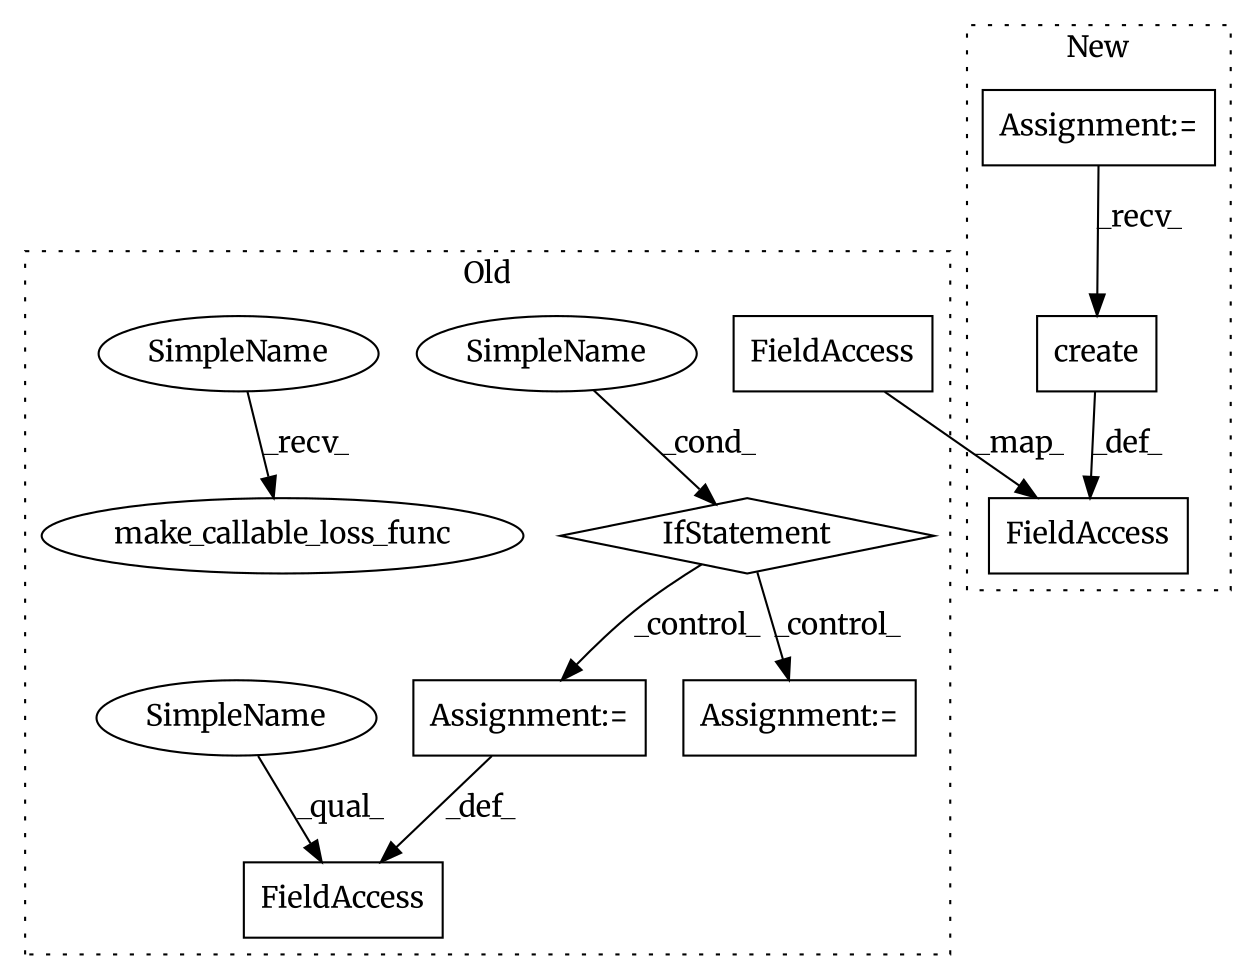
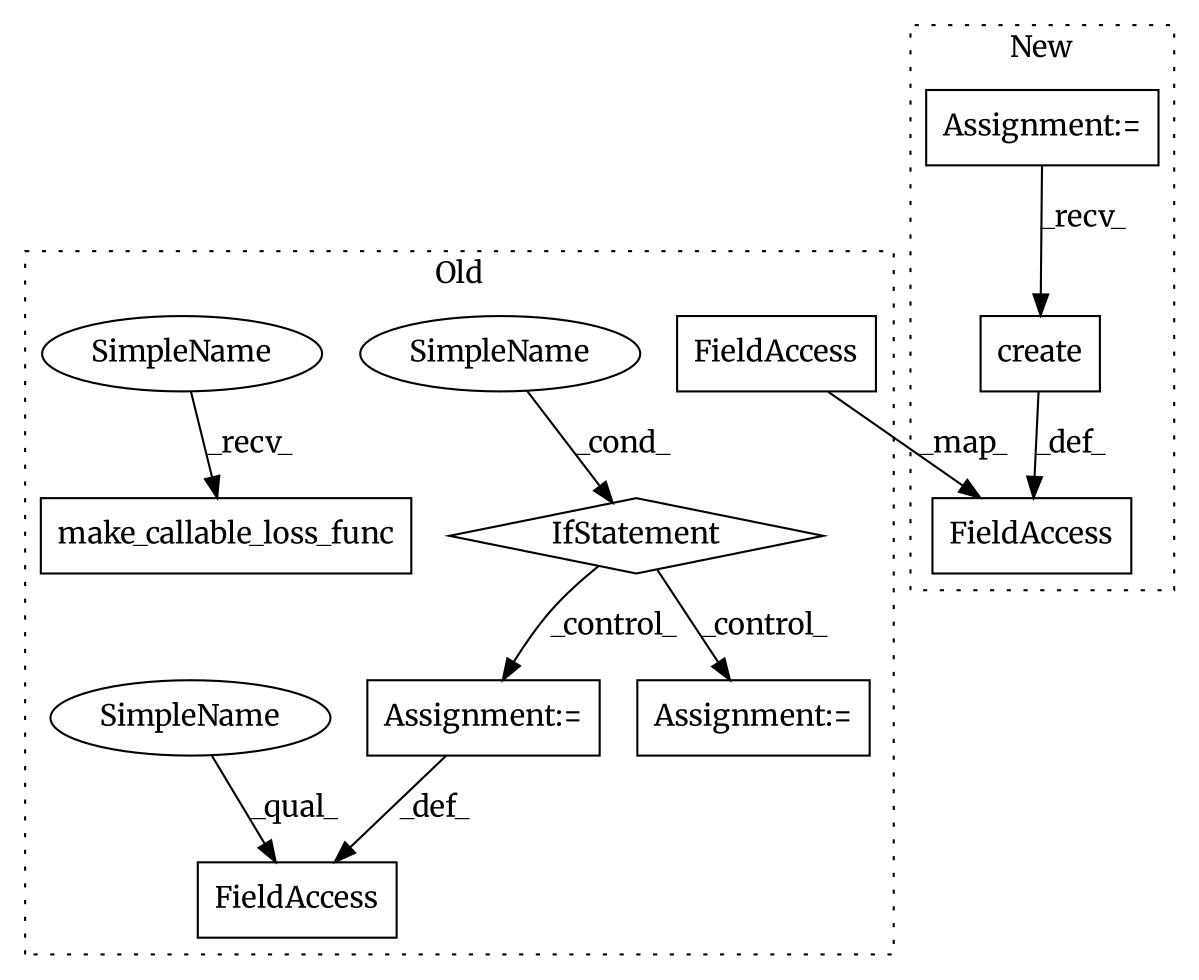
node "make_callable_loss_func": shape ellipse -> box
